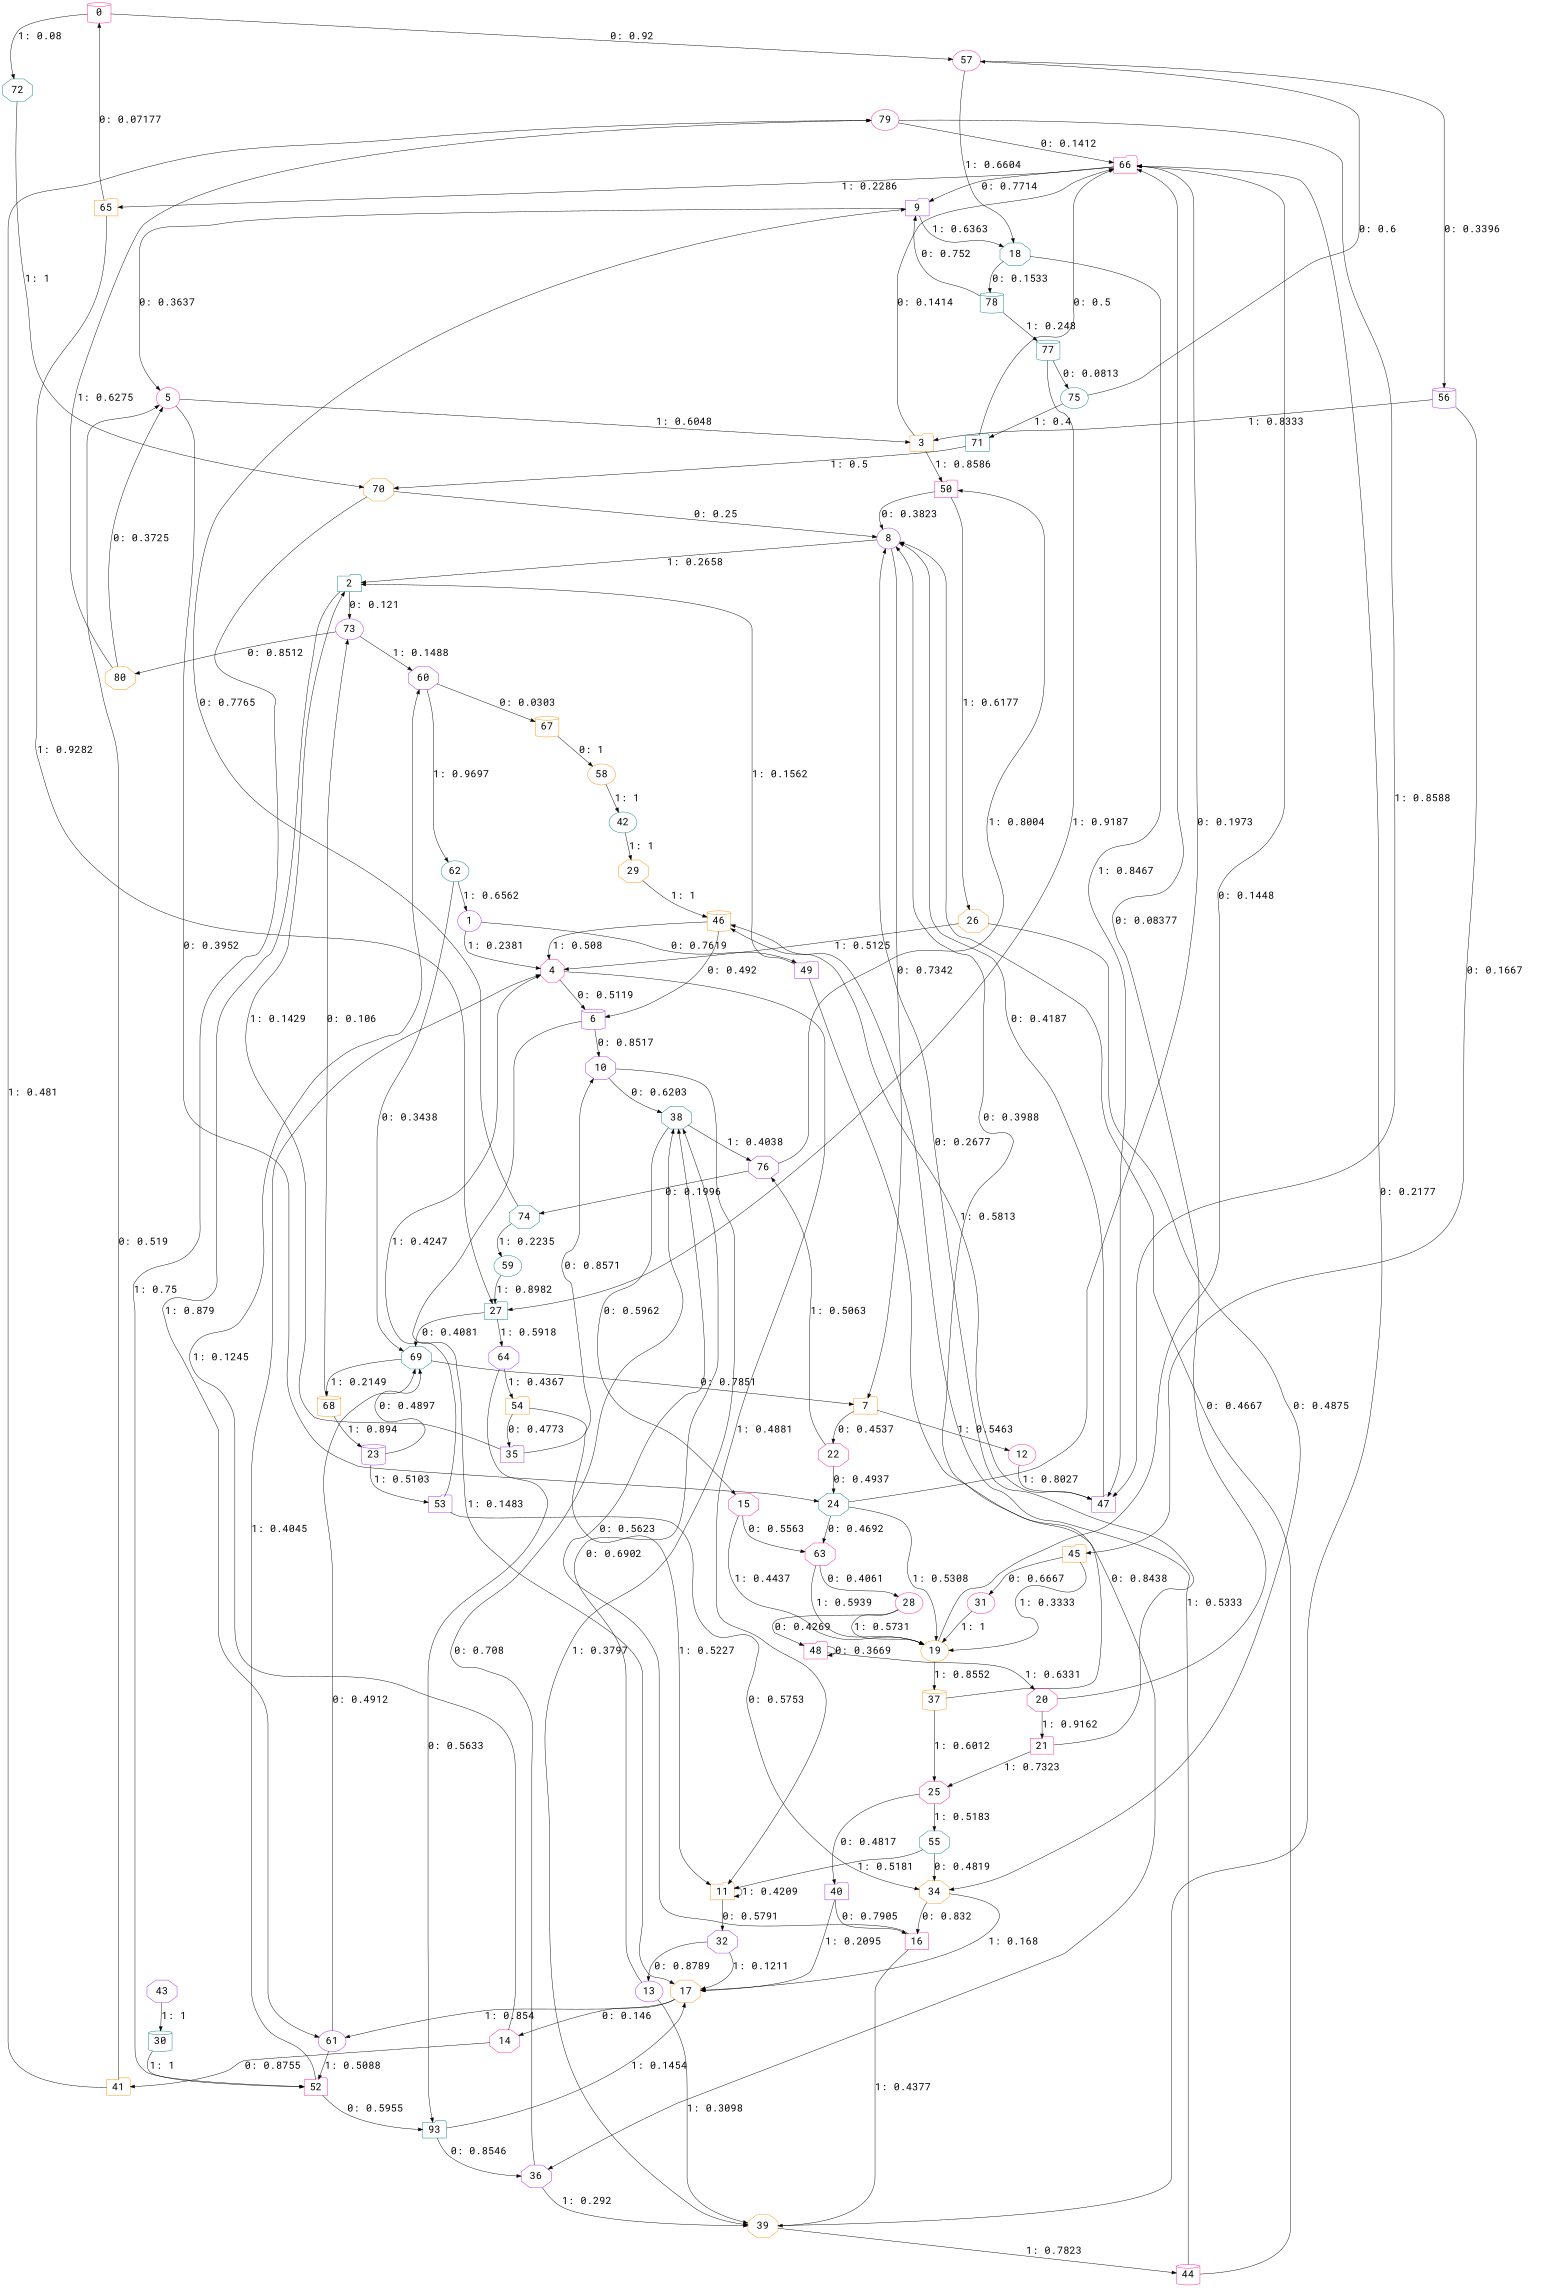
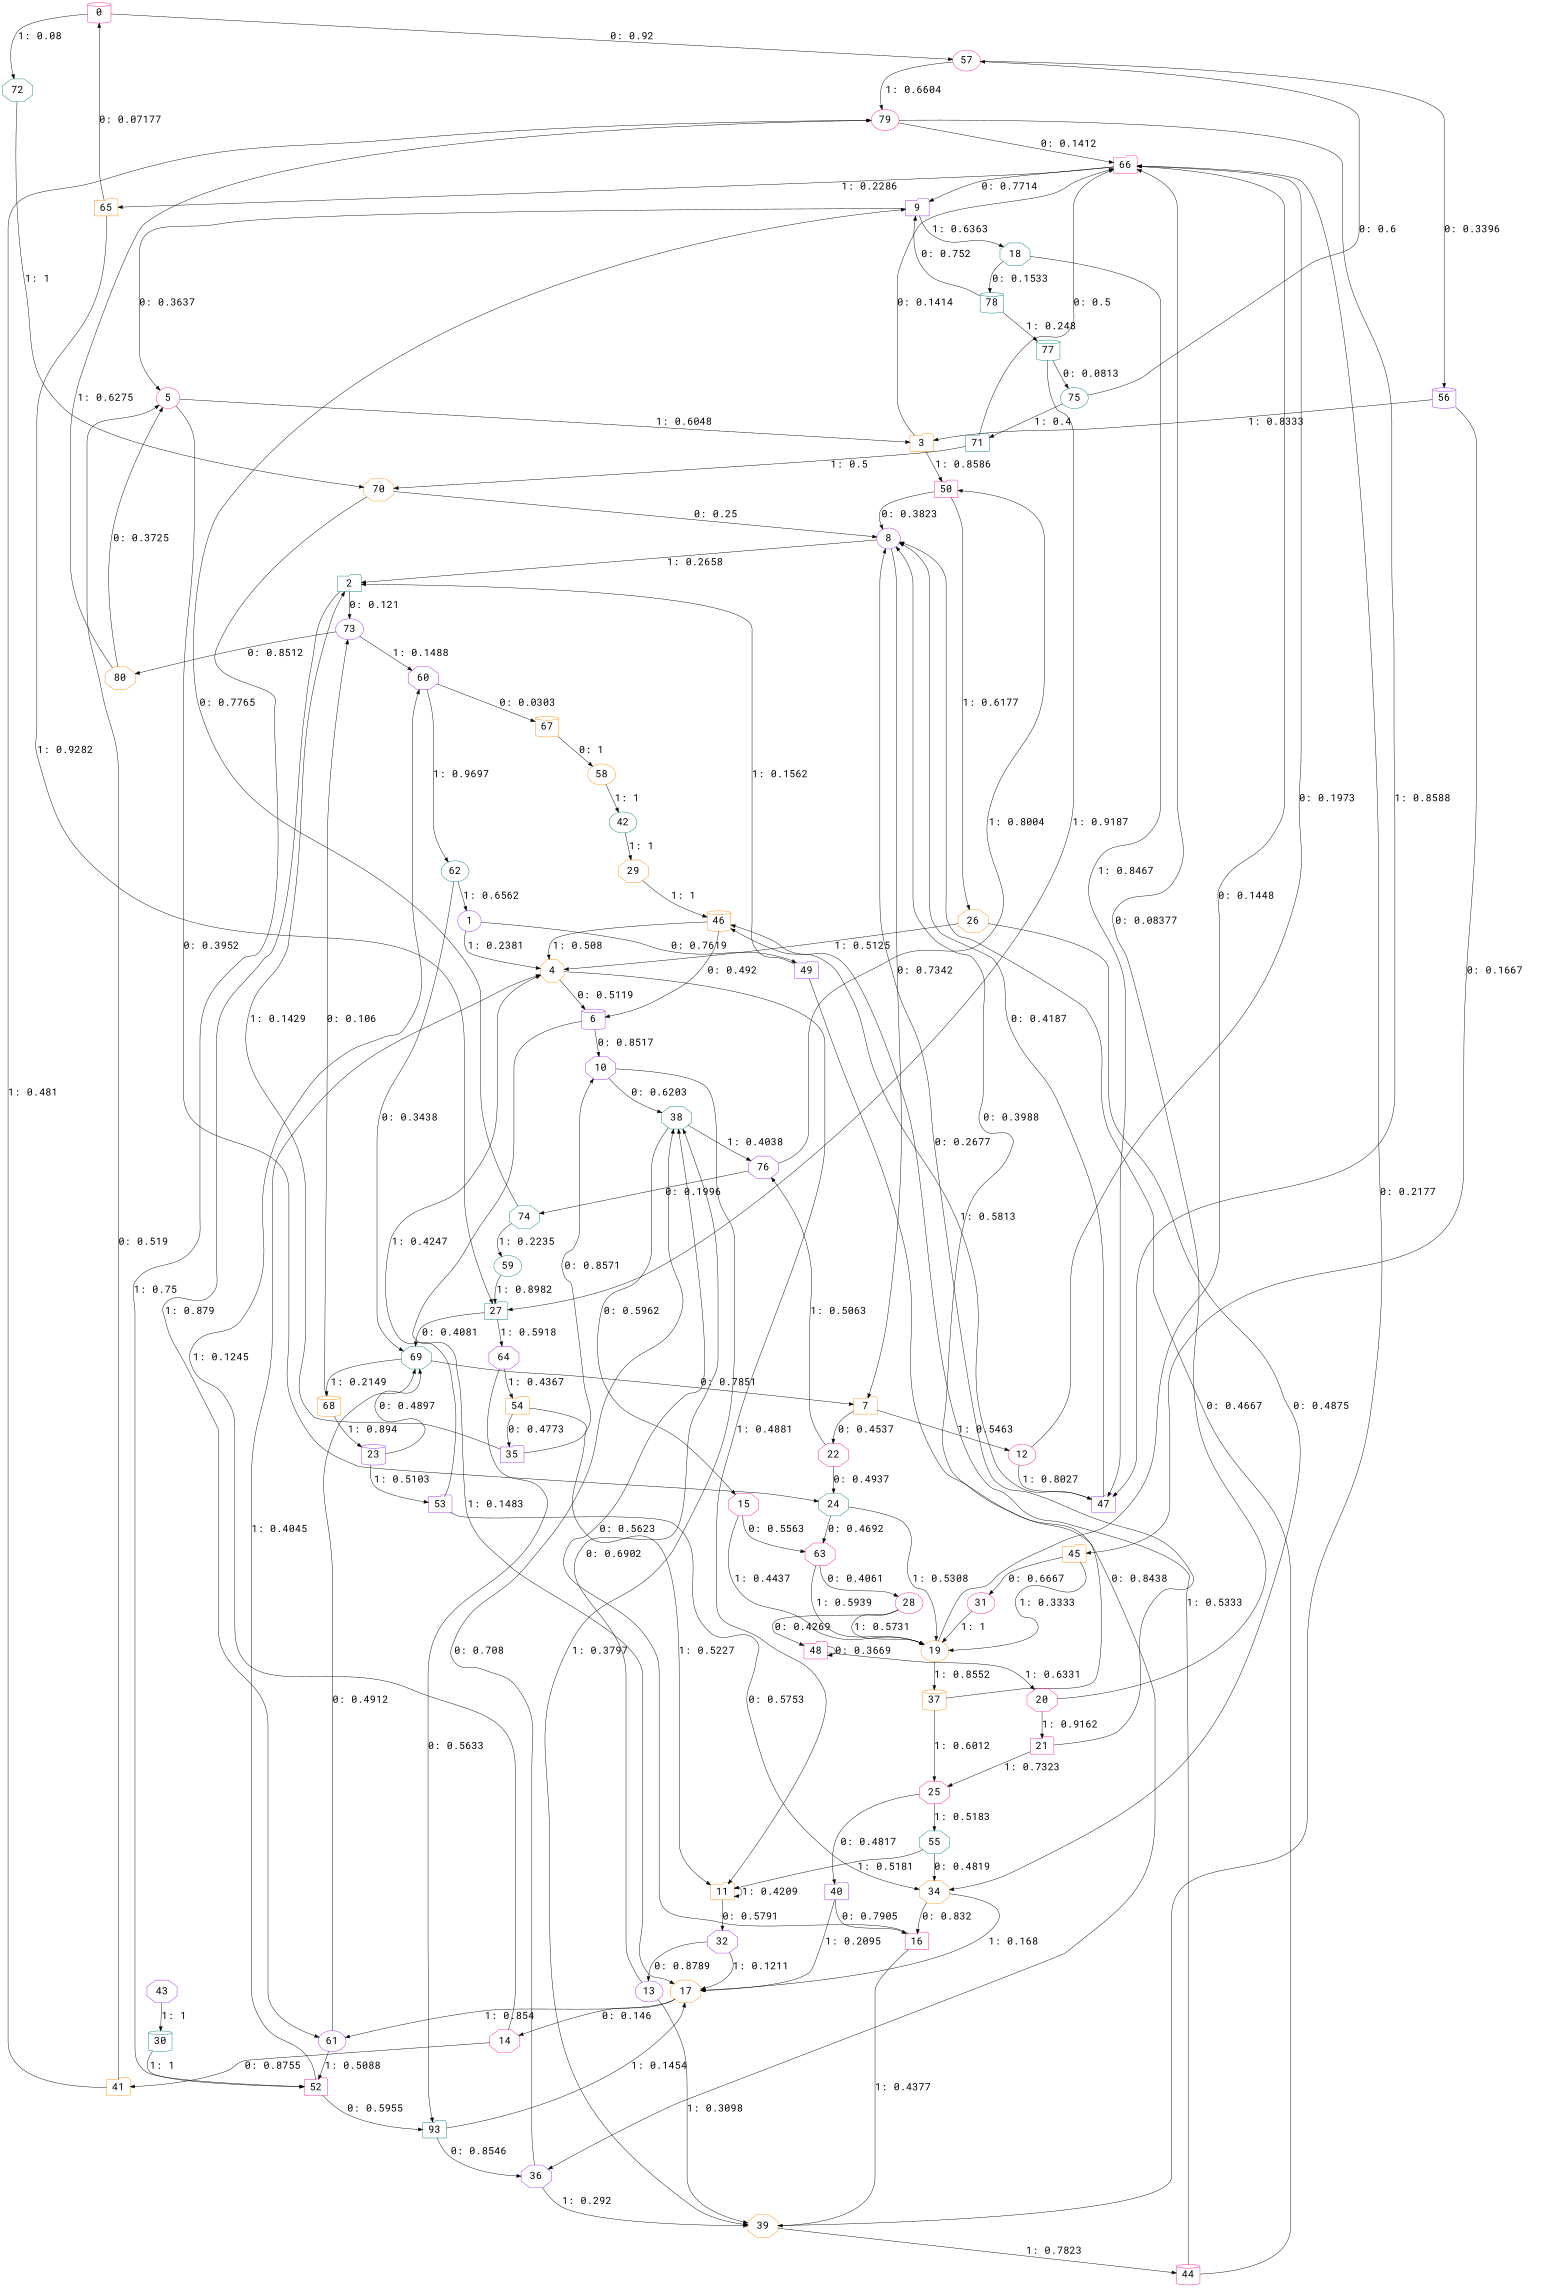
edge "57" -> "18": now "57" -> "79"
edge "24" -> "66": now "12" -> "66"
node "4": color deeppink -> darkorange
